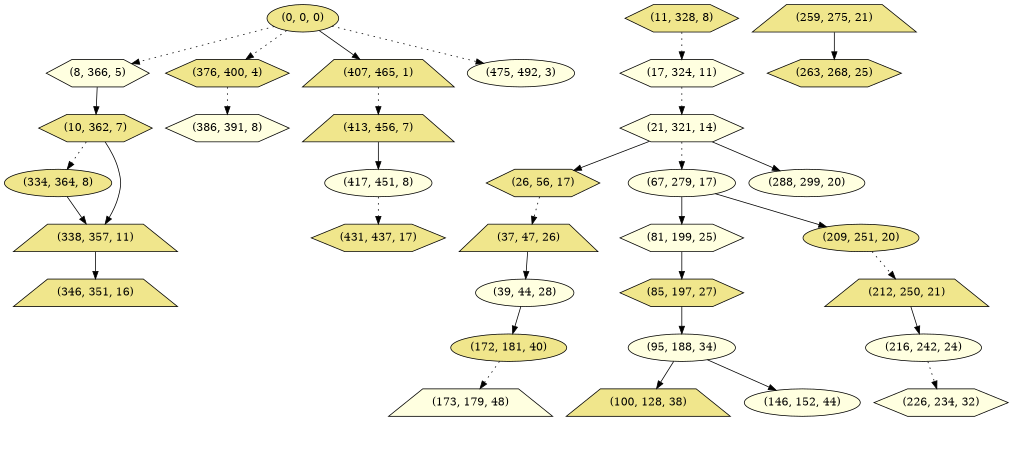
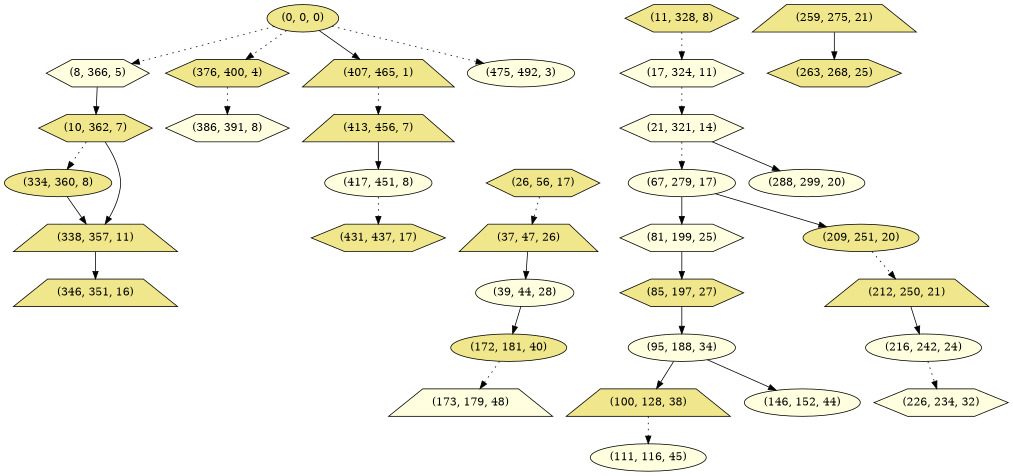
edge "(21, 321, 14)" -> "(26, 56, 17)": removed
node "(334, 364, 8)": label "(334, 364, 8)" -> "(334, 360, 8)"
node "(111, 116, 45)": added
